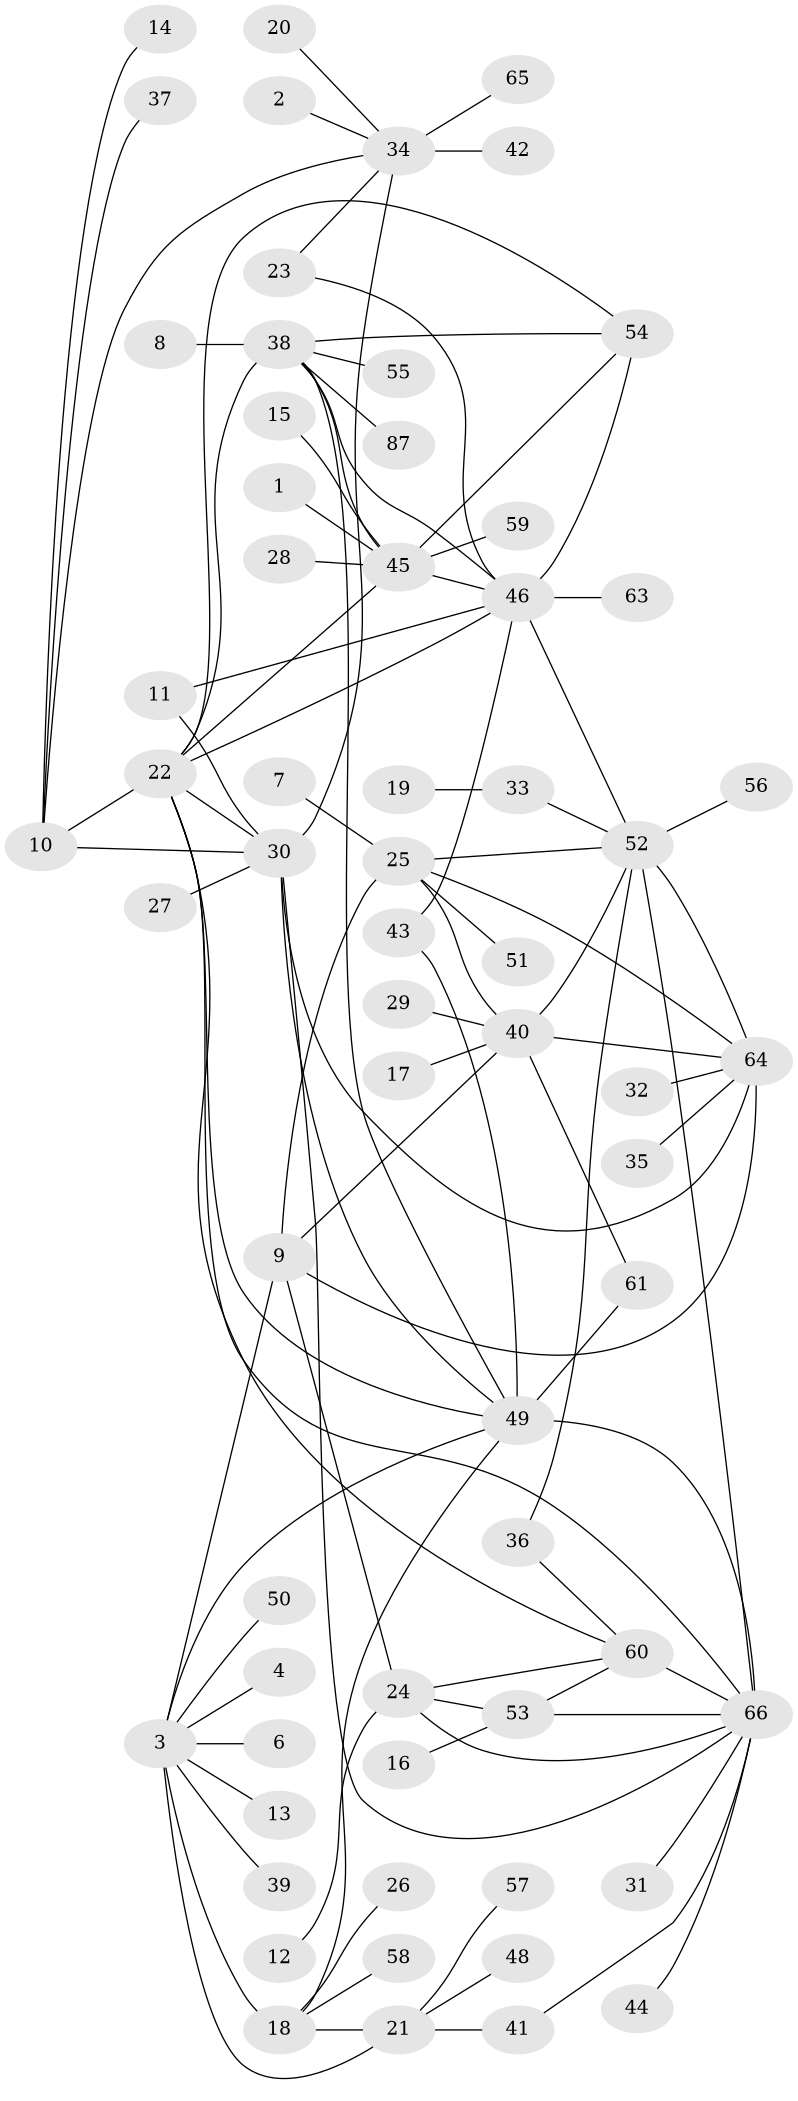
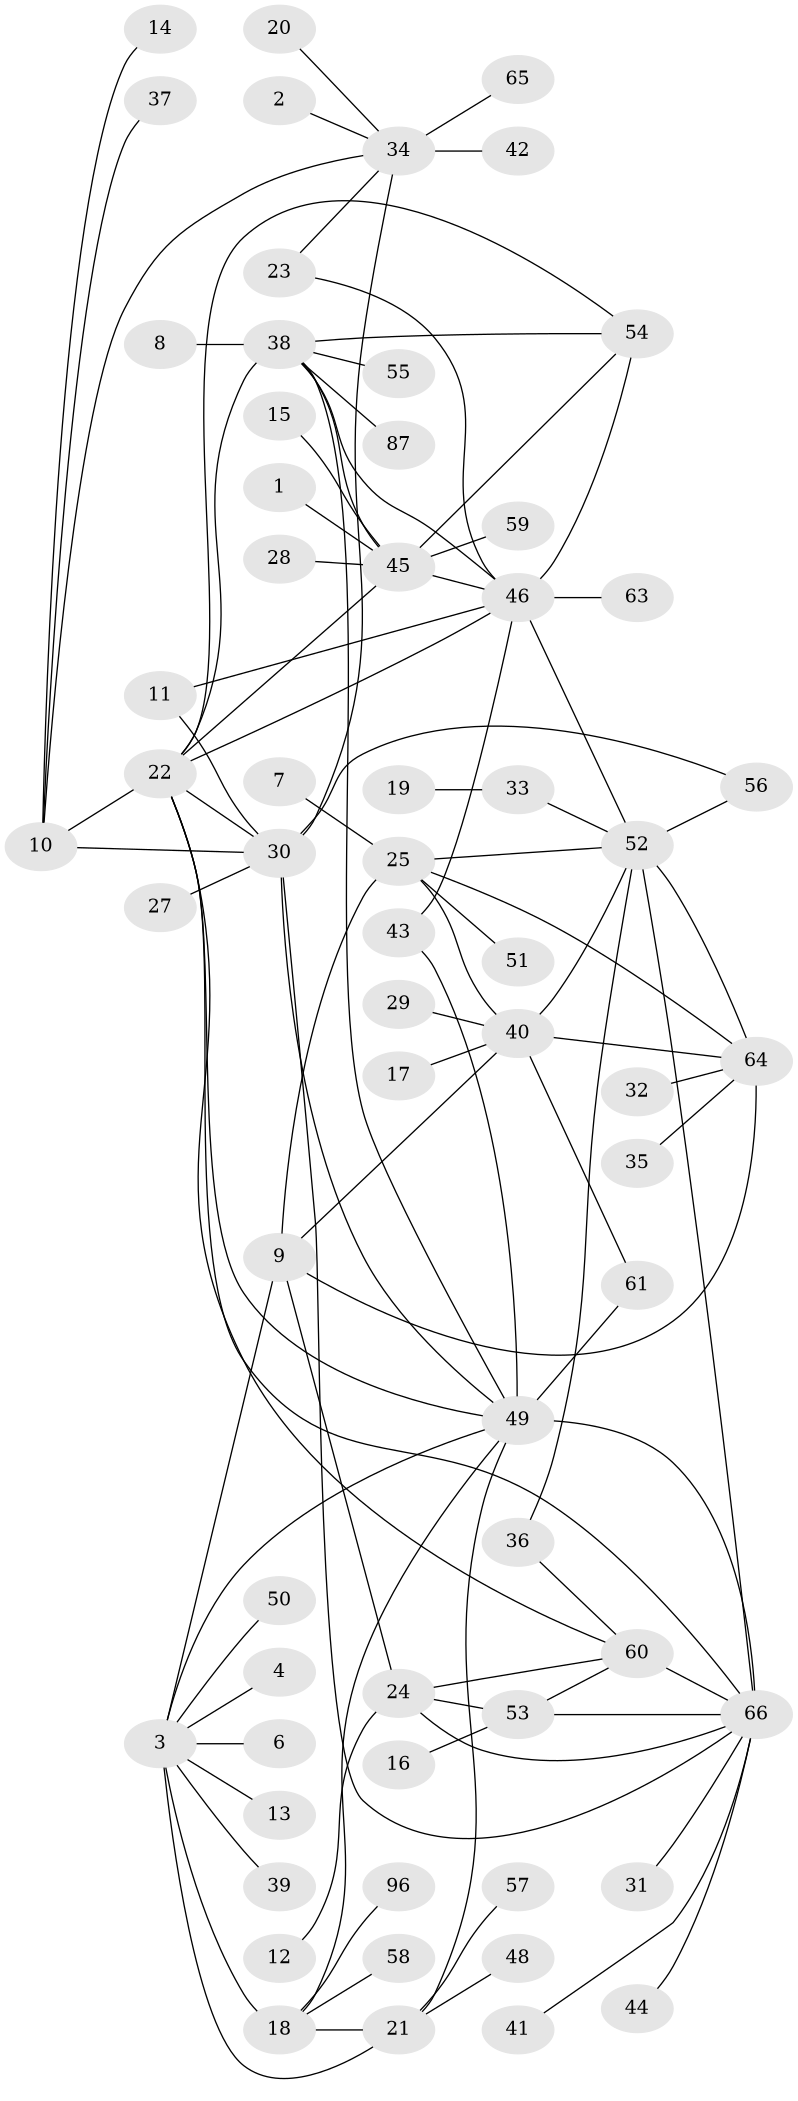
edge "30" -- "64": now "30" -- "56"
node "26": label "26" -> "96"
edge "21" -- "41": now "21" -- "49"
